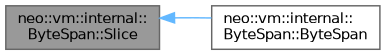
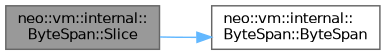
edge "neo::vm::internal:: ByteSpan::ByteSpan" -> "neo::vm::internal:: ByteSpan::Slice": reversed
